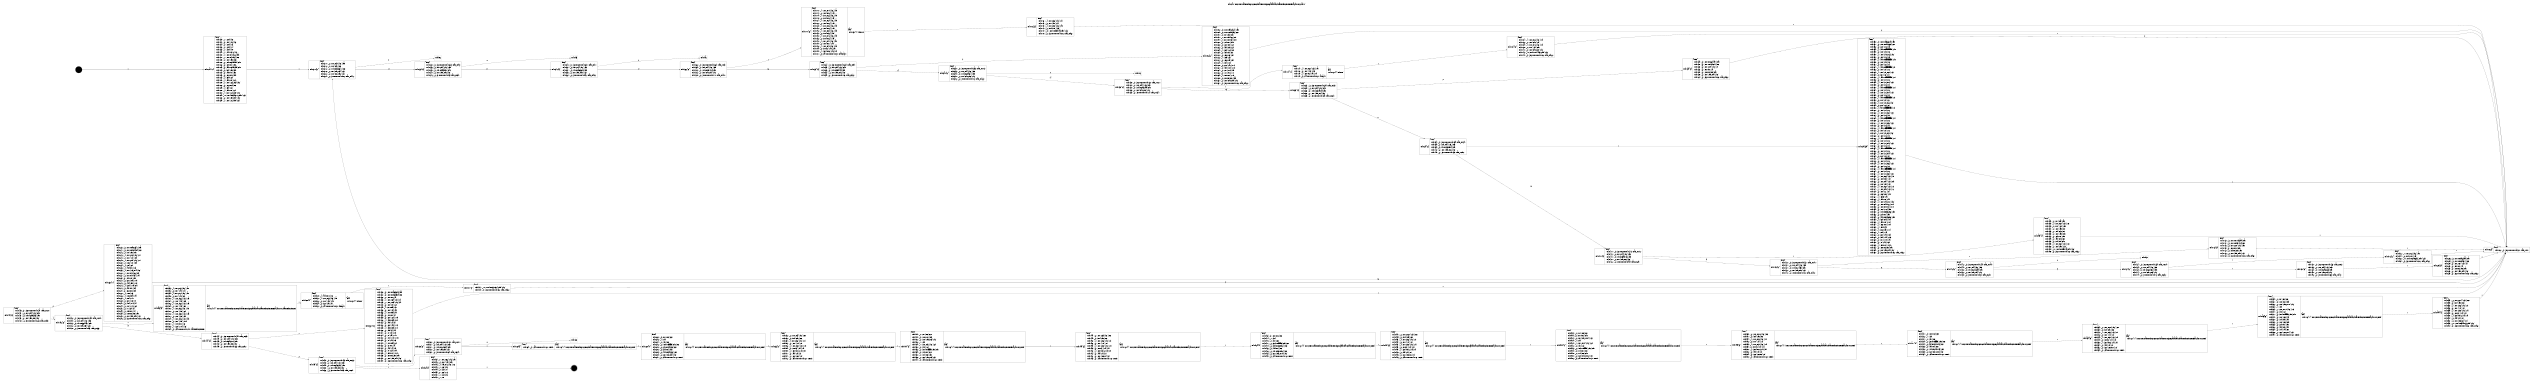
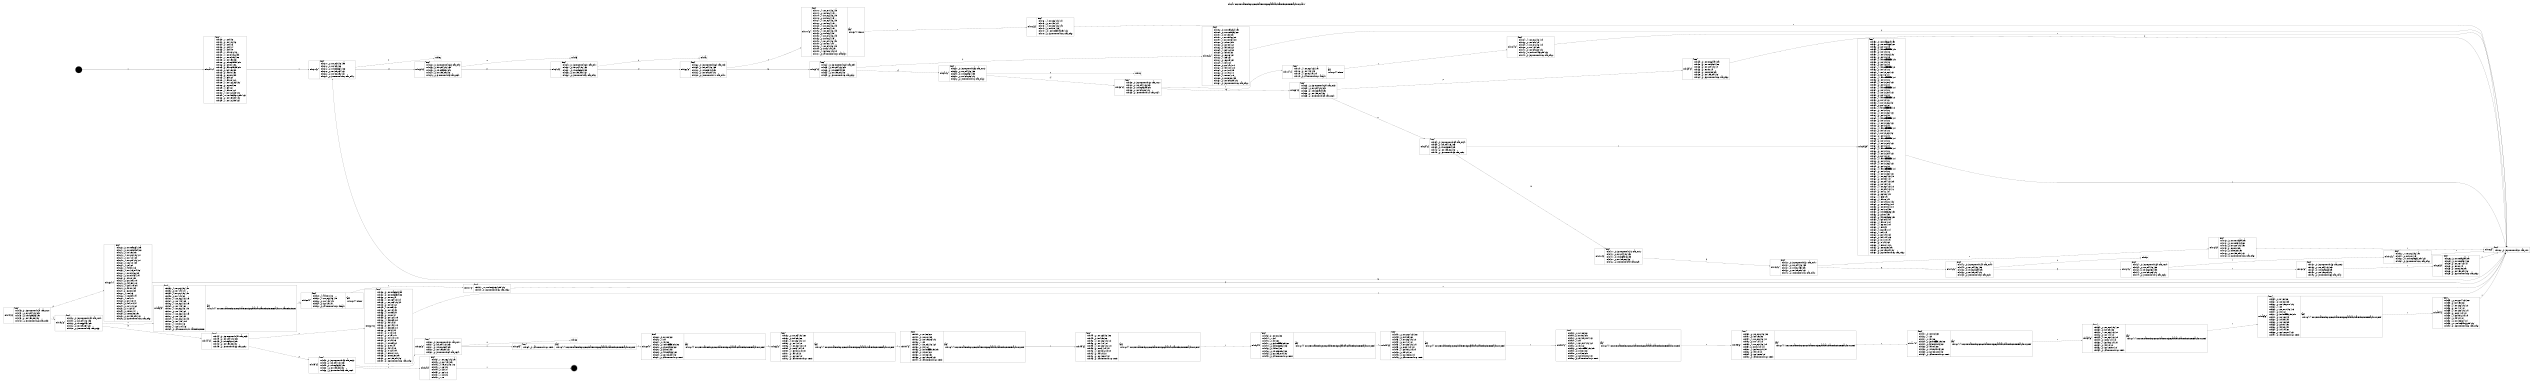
node "0x401ac9 [42]": removed
